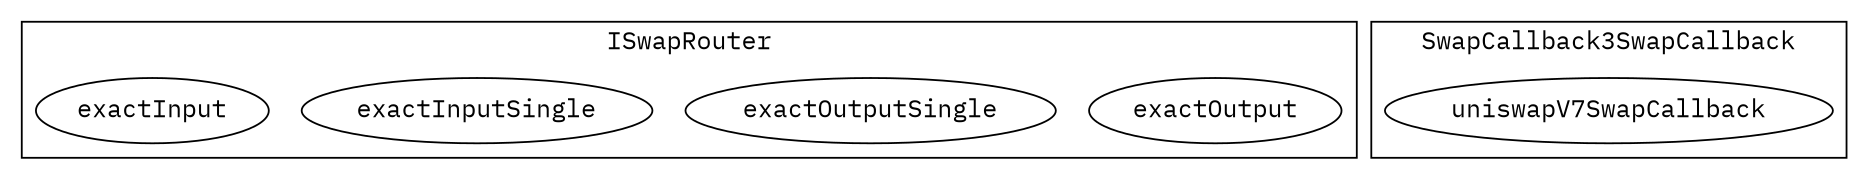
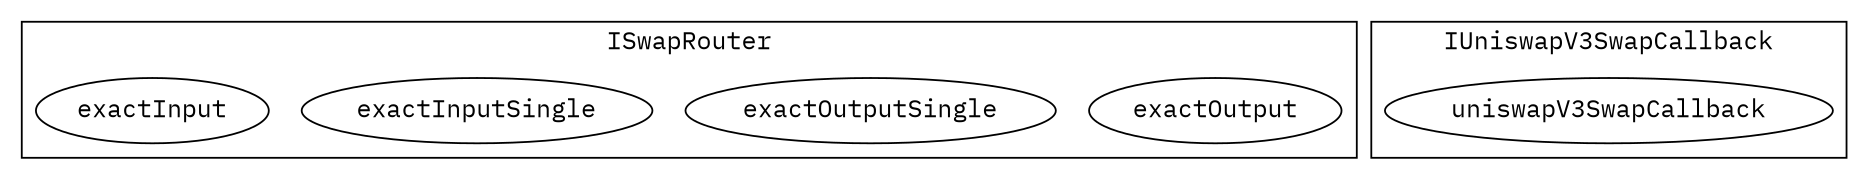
cluster "SwapCallback3SwapCallback": label "SwapCallback3SwapCallback" -> "IUniswapV3SwapCallback"
node "uniswapV7SwapCallback": label "uniswapV7SwapCallback" -> "uniswapV3SwapCallback"
